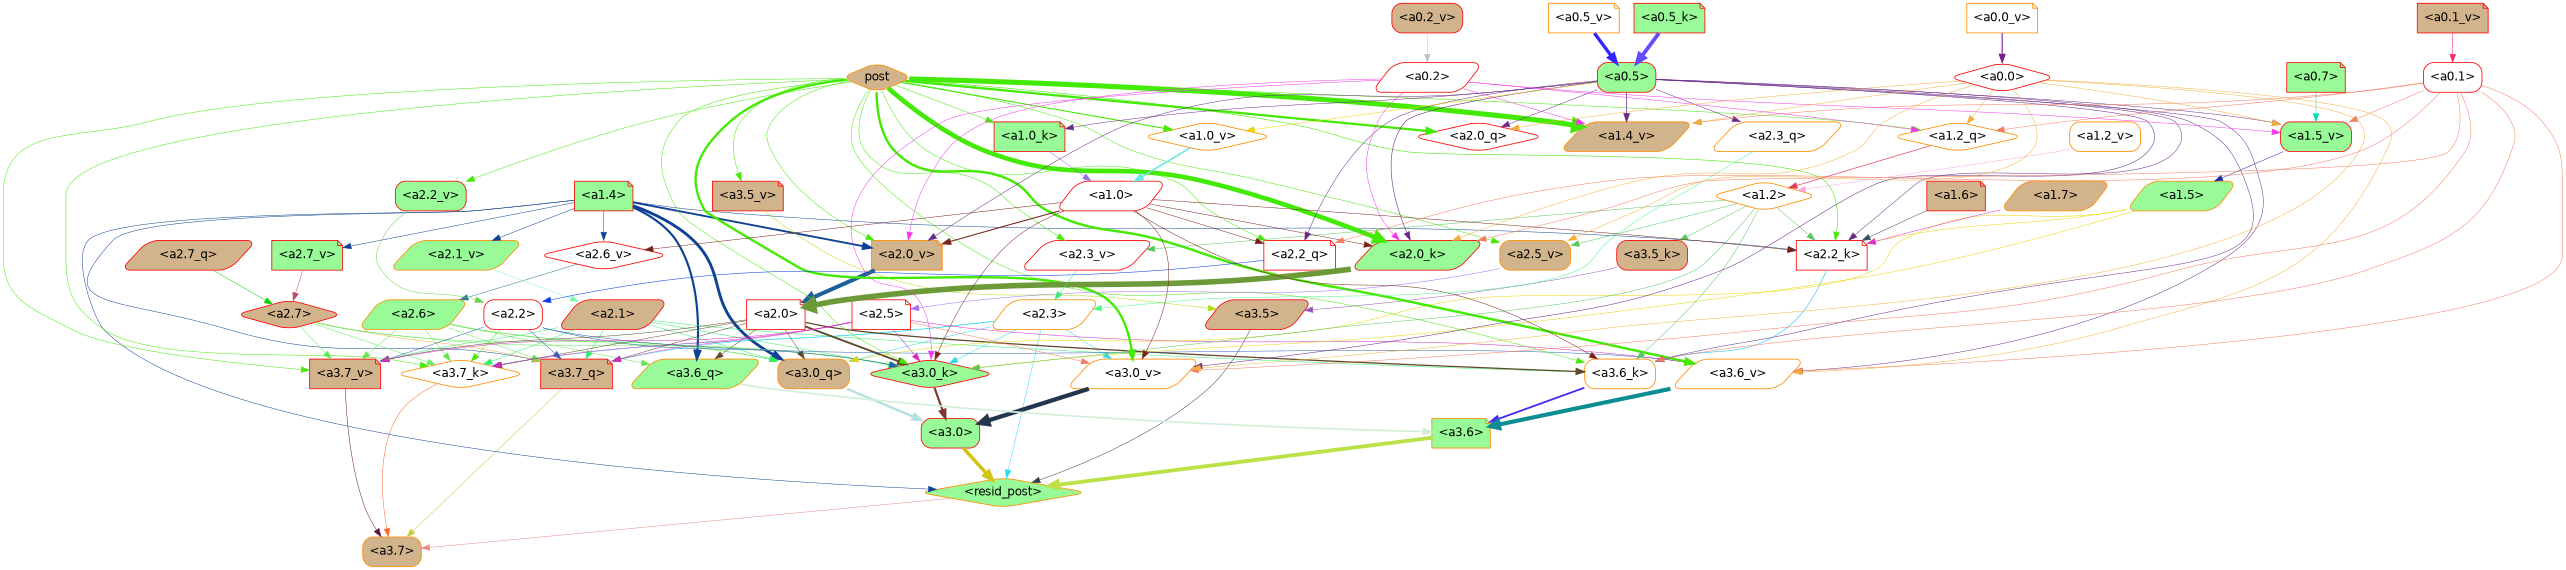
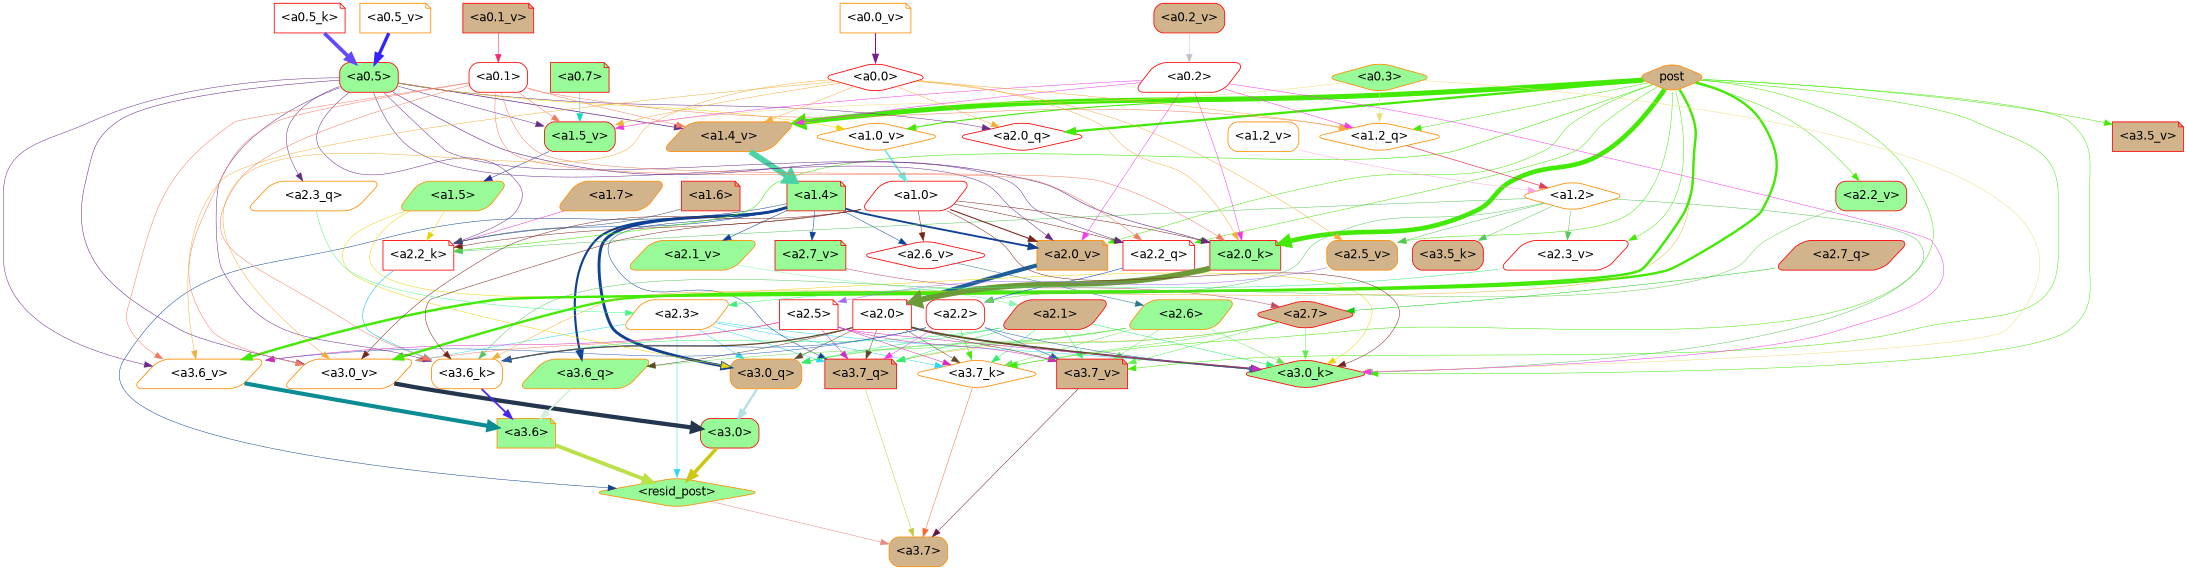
node "<a0.5_k>": fillcolor palegreen -> white
node "<a0.3>": added
node "<a1.0_k>": removed
edge "<a1.4_v>" -> "<a1.4>": added
node "<a2.0_k>": shape parallelogram -> note
edge "post" -> "<a3.6_k>": color #43ea03 -> #f3ae3a
node "<a3.5>": removed
edge "<a2.2>" -> "<a3.7_q>": color #295fb1 -> #f536eb
edge "<a2.2>" -> "<a3.6_k>": added
edge "<a3.0_k>" -> "<a3.0>": removed
